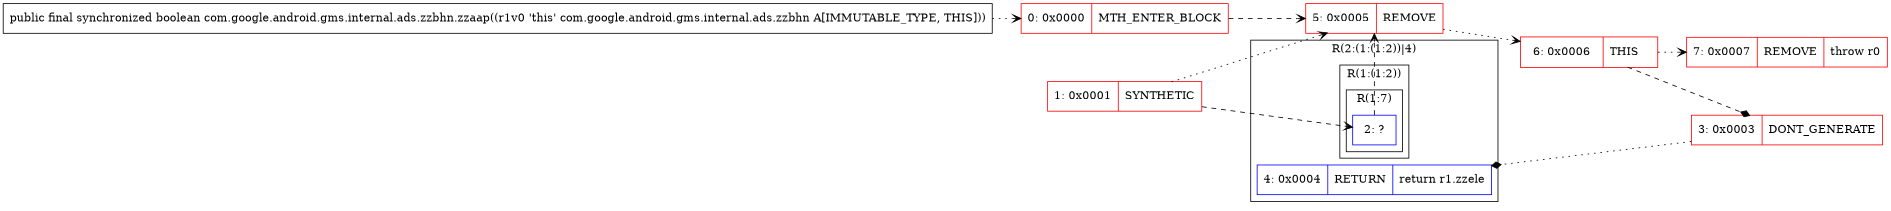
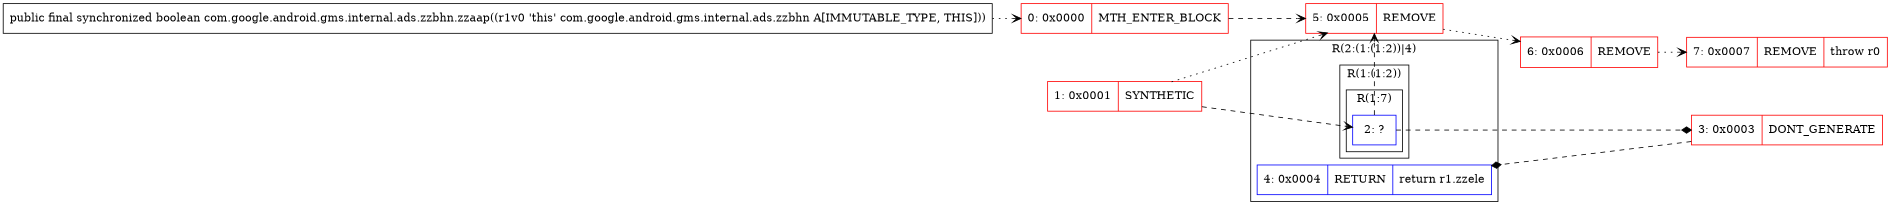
node "6: 0x0006": text "THIS" -> "REMOVE"
edge "6: 0x0006" -> "3: 0x0003": now "2: ?" -> "3: 0x0003"
edge "3: 0x0003" -> "4: 0x0004": style dotted -> dashed
